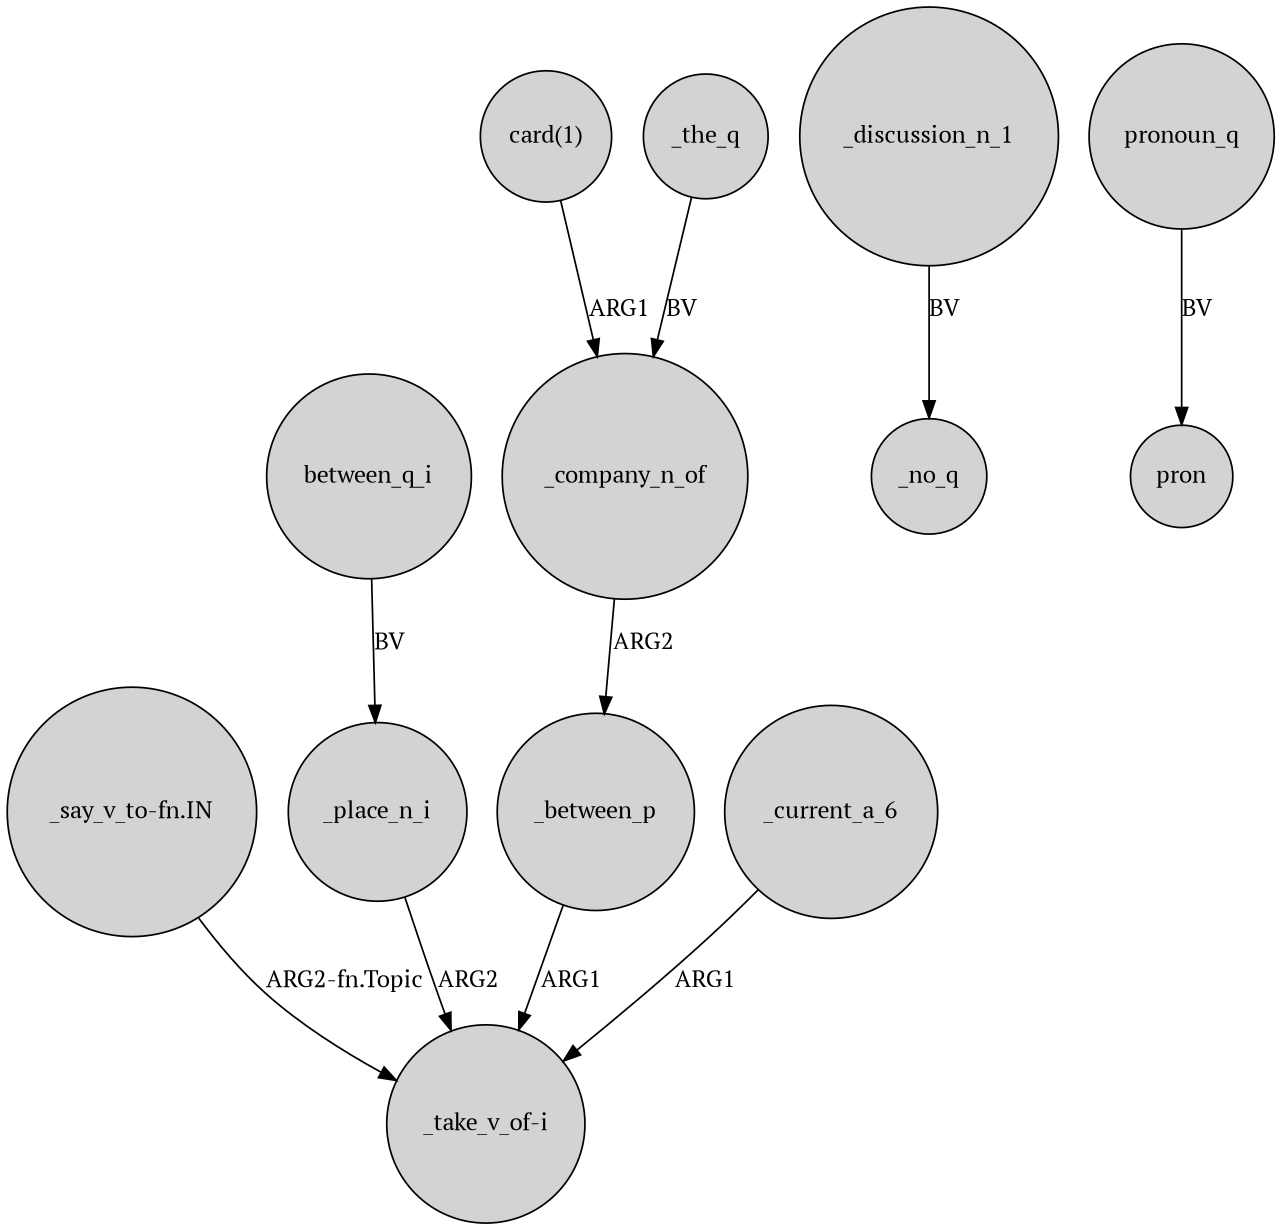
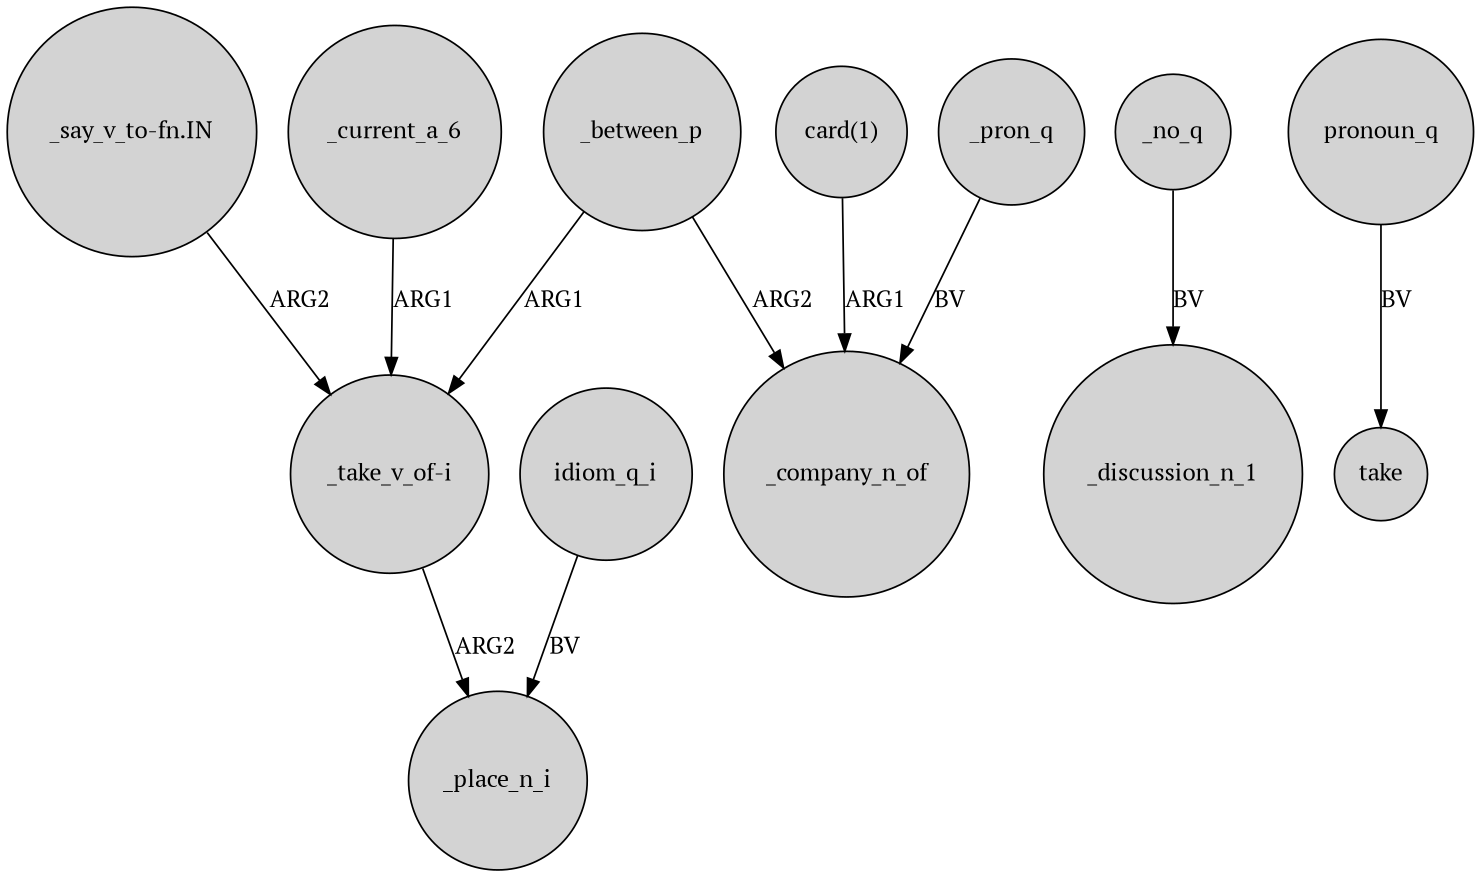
node "_the_q": label "_the_q" -> "_pron_q"
edge "_discussion_n_1" -> "_no_q": reversed
node "between_q_i": label "between_q_i" -> "idiom_q_i"
node "pron": label "pron" -> "take"
edge "_company_n_of" -> "_between_p": reversed
edge "_place_n_i" -> "_take_v_of-i": reversed
edge "_say_v_to-fn.IN" -> "_take_v_of-i": label "ARG2-fn.Topic" -> "ARG2"
